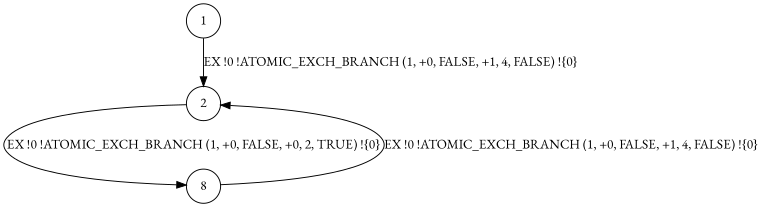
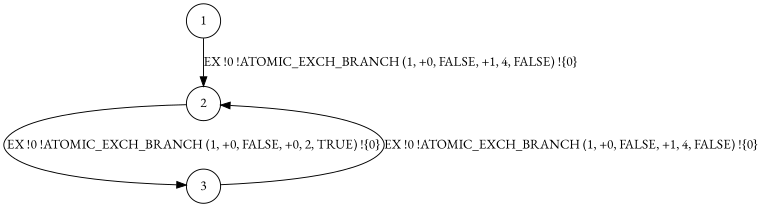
node "8": label "8" -> "3"
